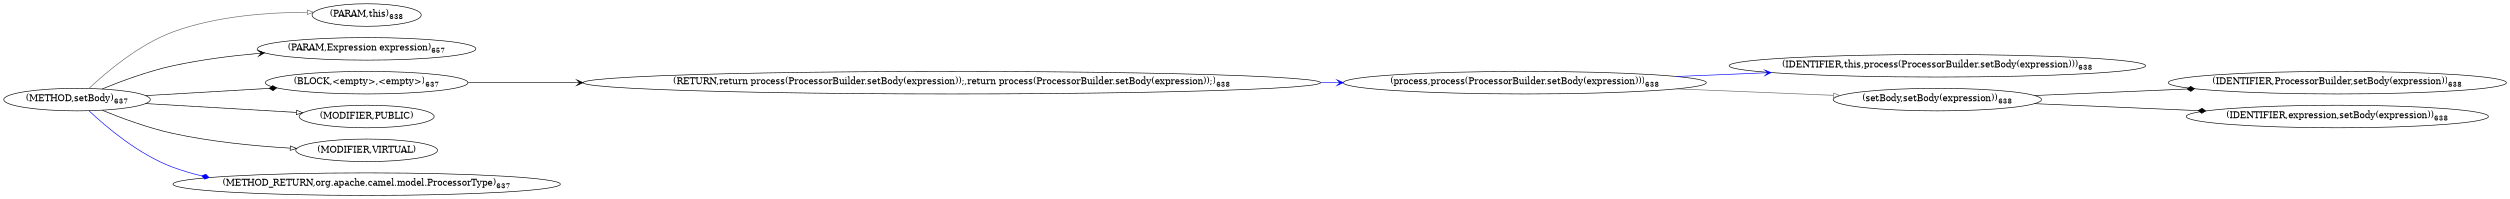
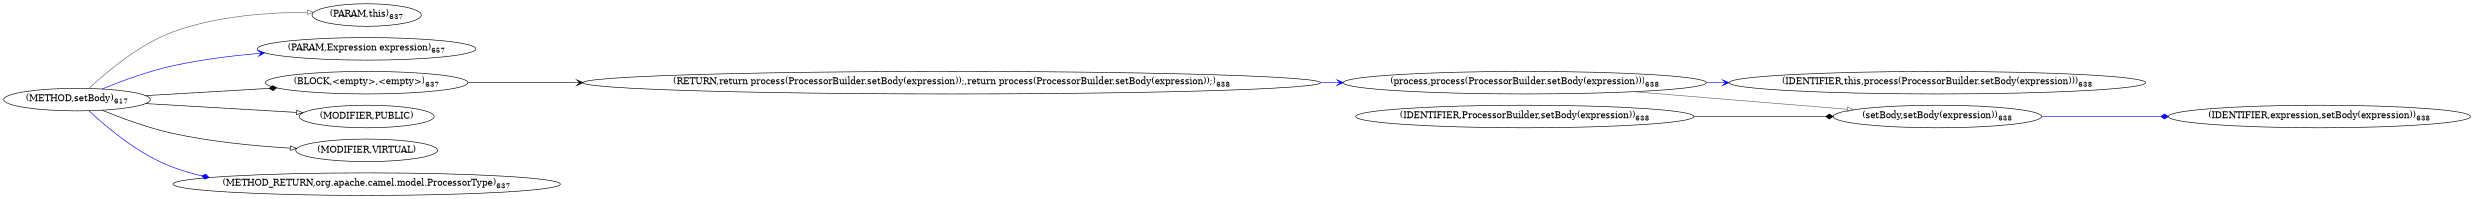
node "(PARAM,this)": text "638" -> "637"
edge "(METHOD,setBody)" -> "(PARAM,Expression expression)": color black -> blue
edge "(setBody,setBody(expression))" -> "(IDENTIFIER,ProcessorBuilder,setBody(expression))": reversed
node "(METHOD,setBody)": text "637" -> "617"
edge "(setBody,setBody(expression))" -> "(IDENTIFIER,expression,setBody(expression))": color black -> blue
